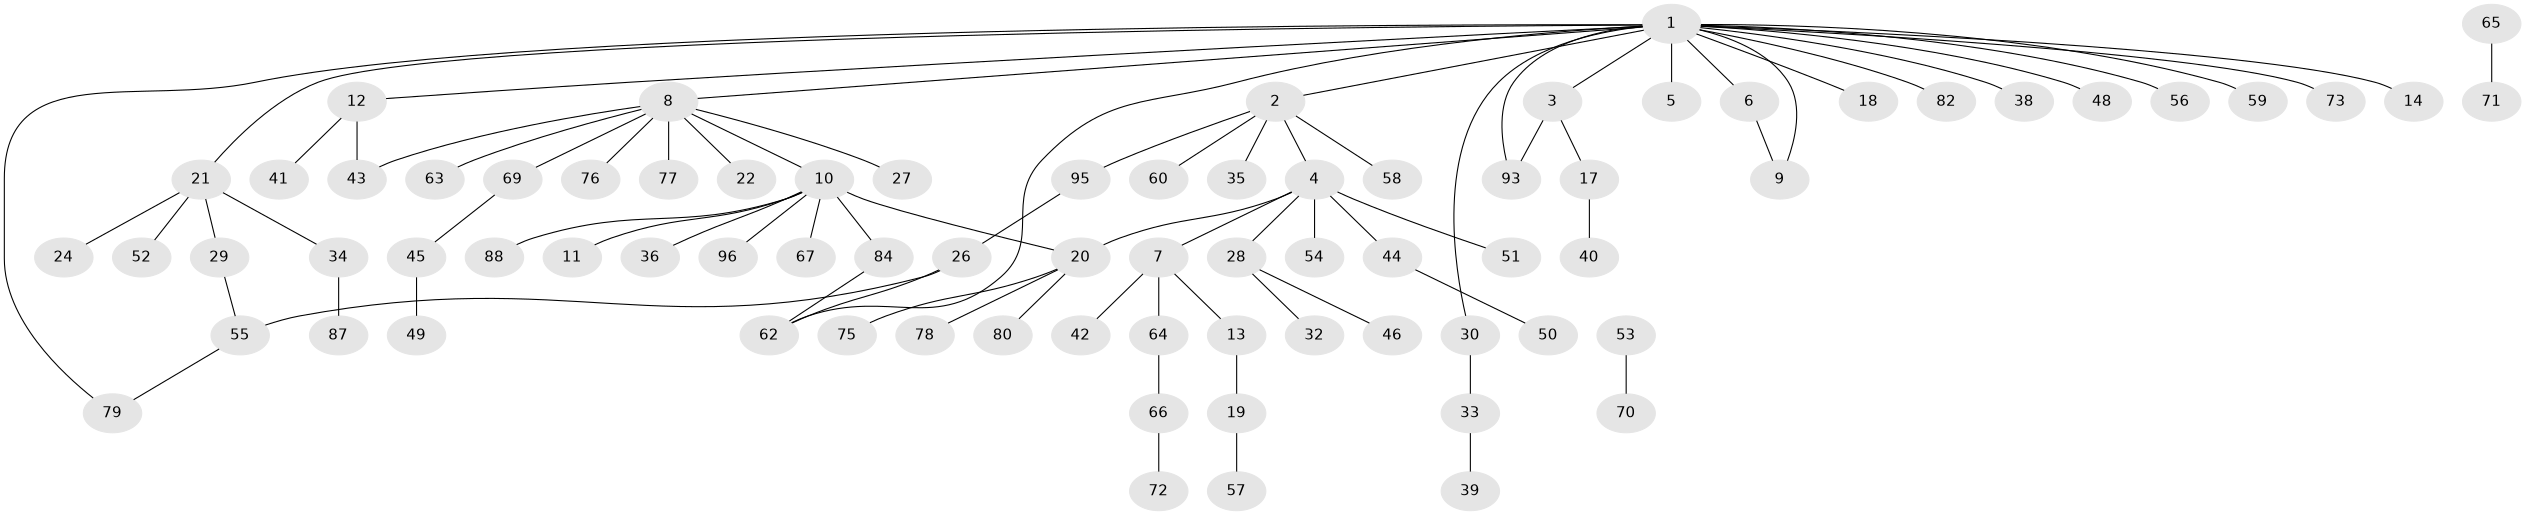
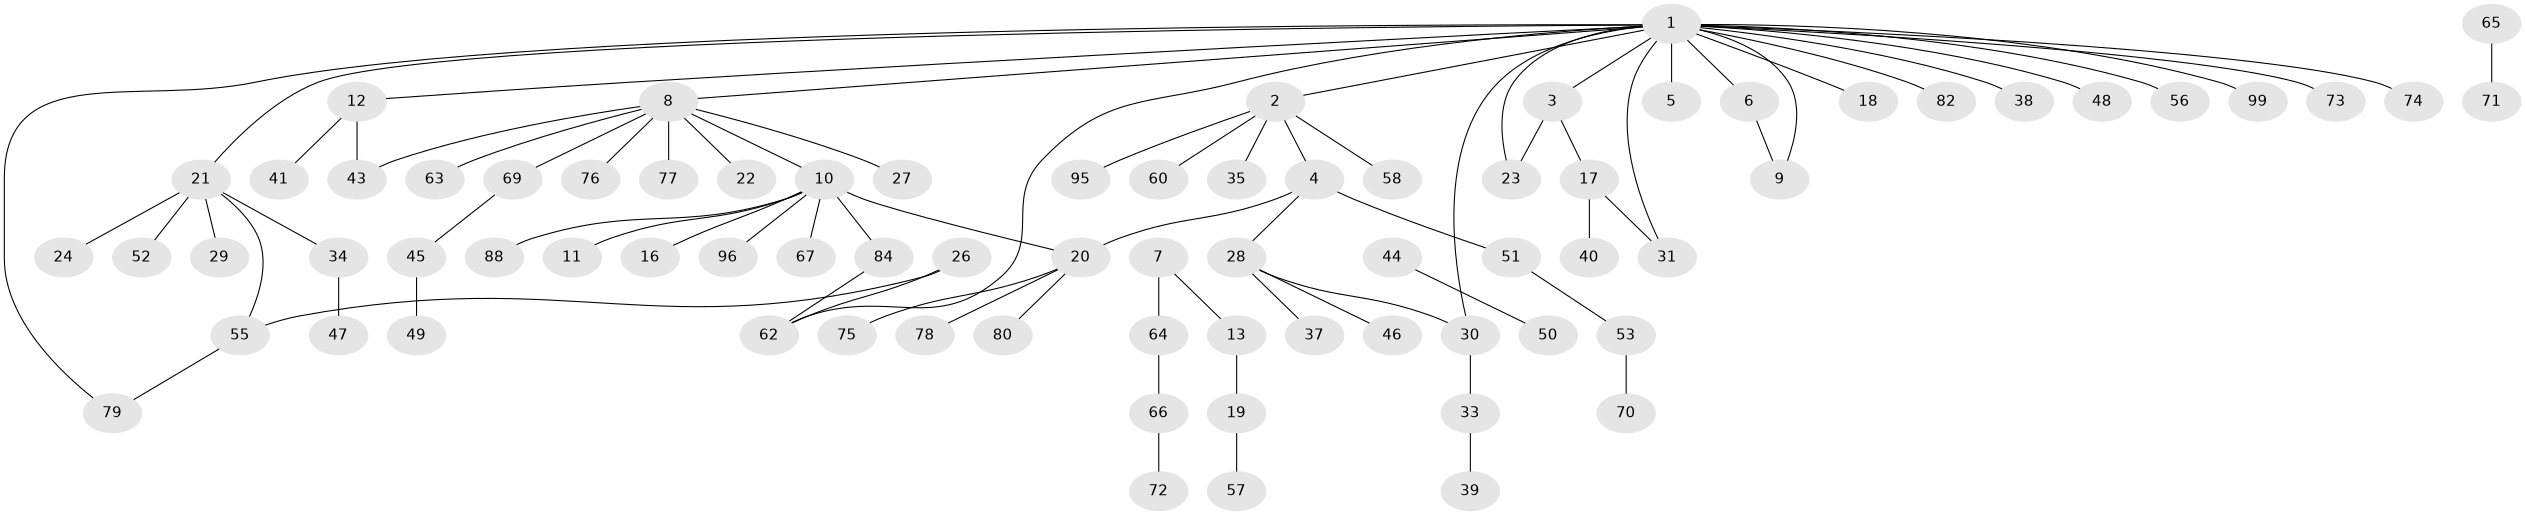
node "59": label "59" -> "99"
node "14": label "14" -> "74"
node "93": label "93" -> "23"
edge "4" -- "44": removed
edge "4" -- "7": removed
edge "95" -- "26": removed
node "36": label "36" -> "16"
node "54": removed
node "31": added
edge "28" -- "30": added
edge "51" -- "53": added
edge "29" -- "55": now "21" -- "55"
node "87": label "87" -> "47"
node "42": removed
node "32": label "32" -> "37"
